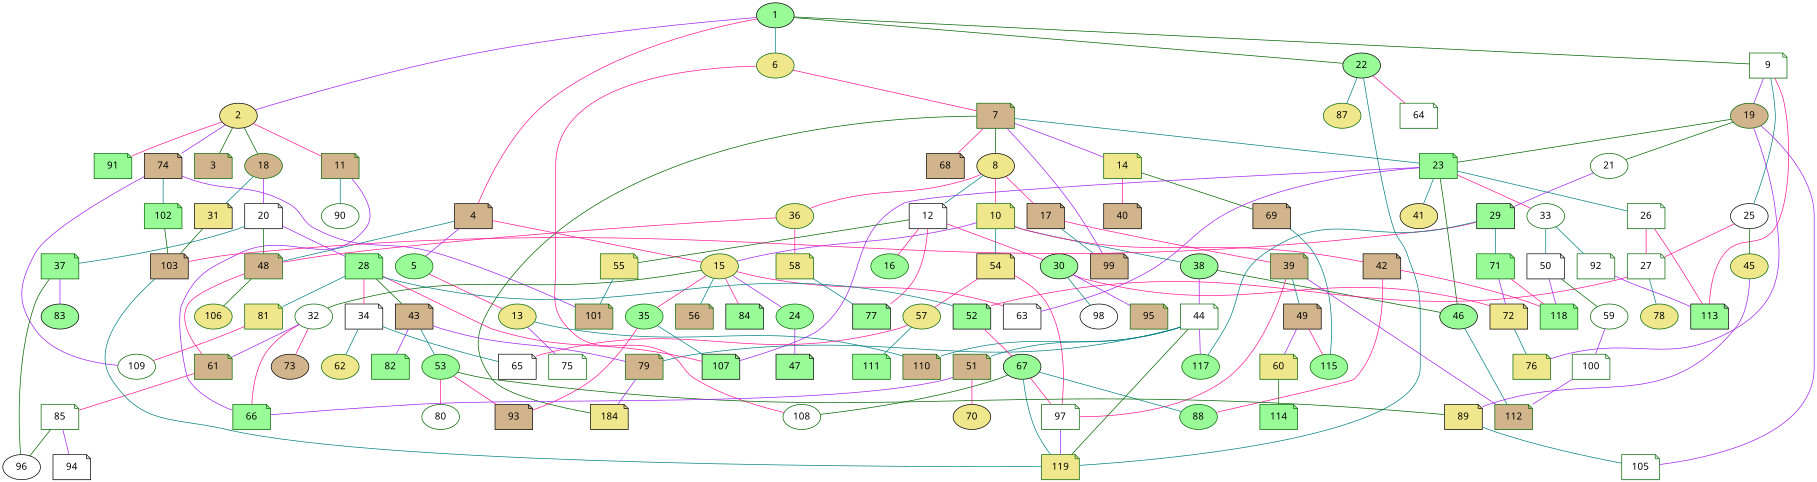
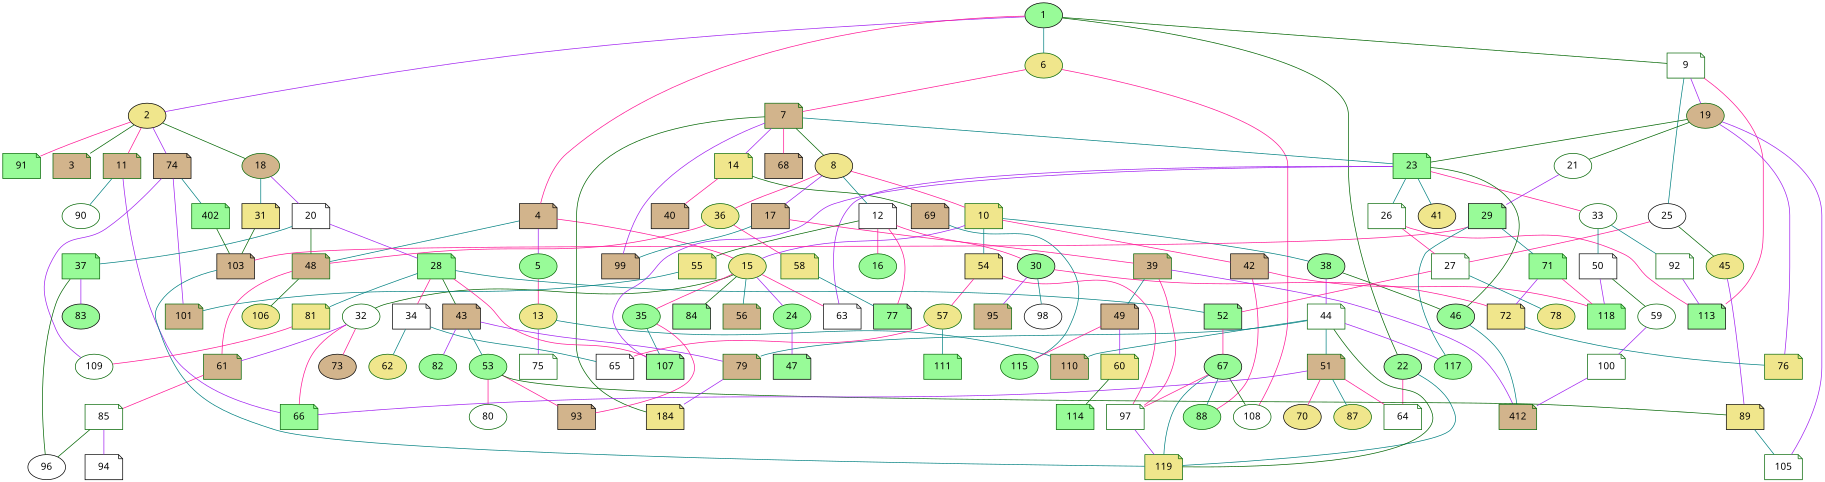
edge "22" -- "87": now "51" -- "87"
edge "8" -- "17": color deeppink -> purple
node "102": label "102" -> "402"
edge "15" -- "84": color deeppink -> darkgreen
node "82": shape note -> ellipse
edge "51" -- "64": added
node "112": label "112" -> "412"
